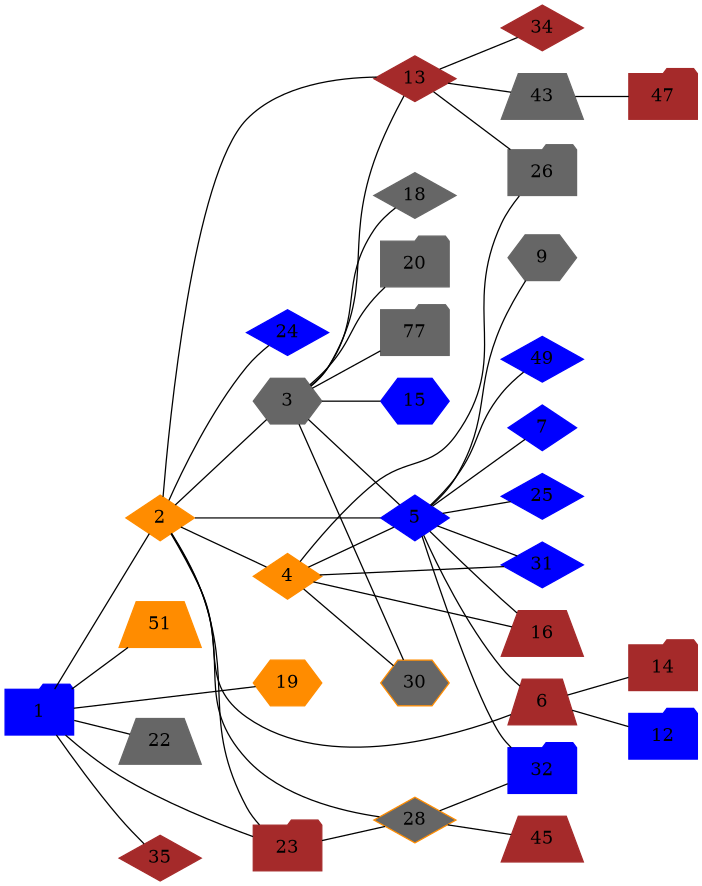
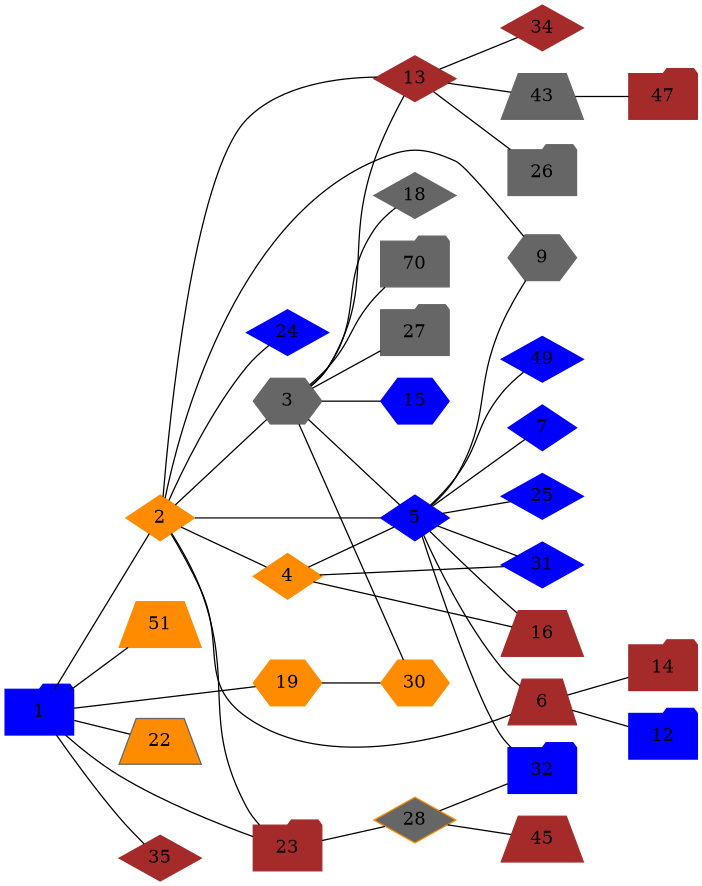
node "20": label "20" -> "70"
node "77": label "77" -> "27"
edge "26" -- "4": removed
edge "4" -- "30": now "19" -- "30"
node "30": fillcolor gray40 -> darkorange
node "22": fillcolor gray40 -> darkorange
edge "2" -- "28": now "2" -- "9"
